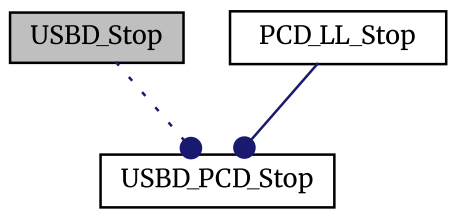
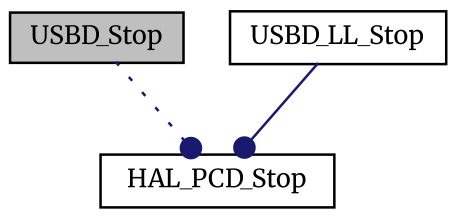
node "PCD_LL_Stop": label "PCD_LL_Stop" -> "USBD_LL_Stop"
node "USBD_PCD_Stop": label "USBD_PCD_Stop" -> "HAL_PCD_Stop"
